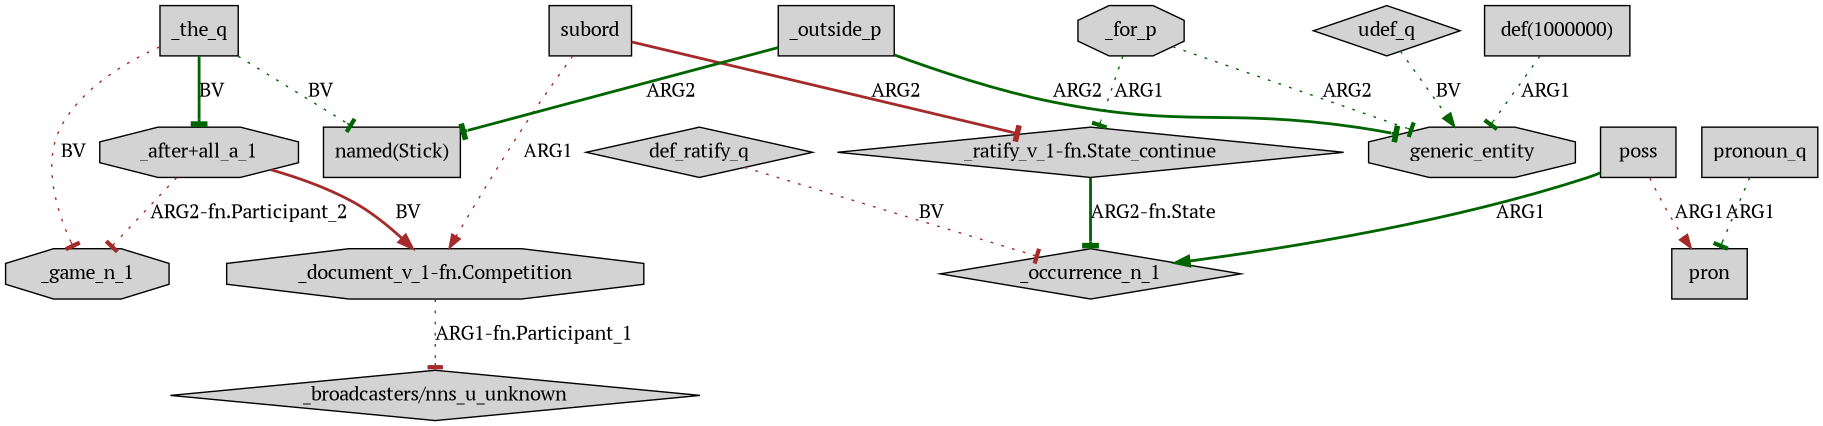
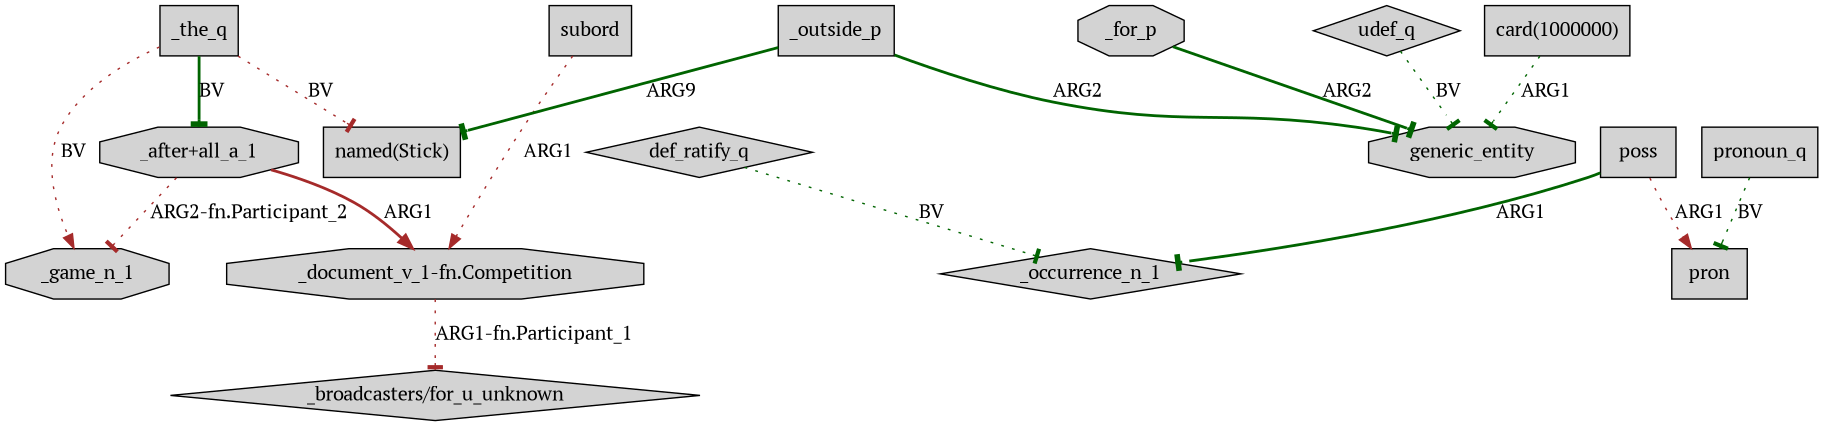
node "def(1000000)": label "def(1000000)" -> "card(1000000)"
edge "udef_q" -> "generic_entity": arrowhead normal -> tee
edge "_for_p" -> "generic_entity": style dotted -> bold
edge "_the_q" -> "named(Stick)": color darkgreen -> brown
edge "_outside_p" -> "named(Stick)": label "ARG2" -> "ARG9"
edge "_the_q" -> "_game_n_1": arrowhead tee -> normal
node "_ratify_v_1-fn.State_continue": removed
edge "def_ratify_q" -> "_occurrence_n_1": color brown -> darkgreen
edge "_after+all_a_1" -> "_document_v_1-fn.Competition": label "BV" -> "ARG1"
edge "pronoun_q" -> "pron": label "ARG1" -> "BV"
edge "poss" -> "_occurrence_n_1": arrowhead normal -> tee
node "_broadcasters/nns_u_unknown": label "_broadcasters/nns_u_unknown" -> "_broadcasters/for_u_unknown"
